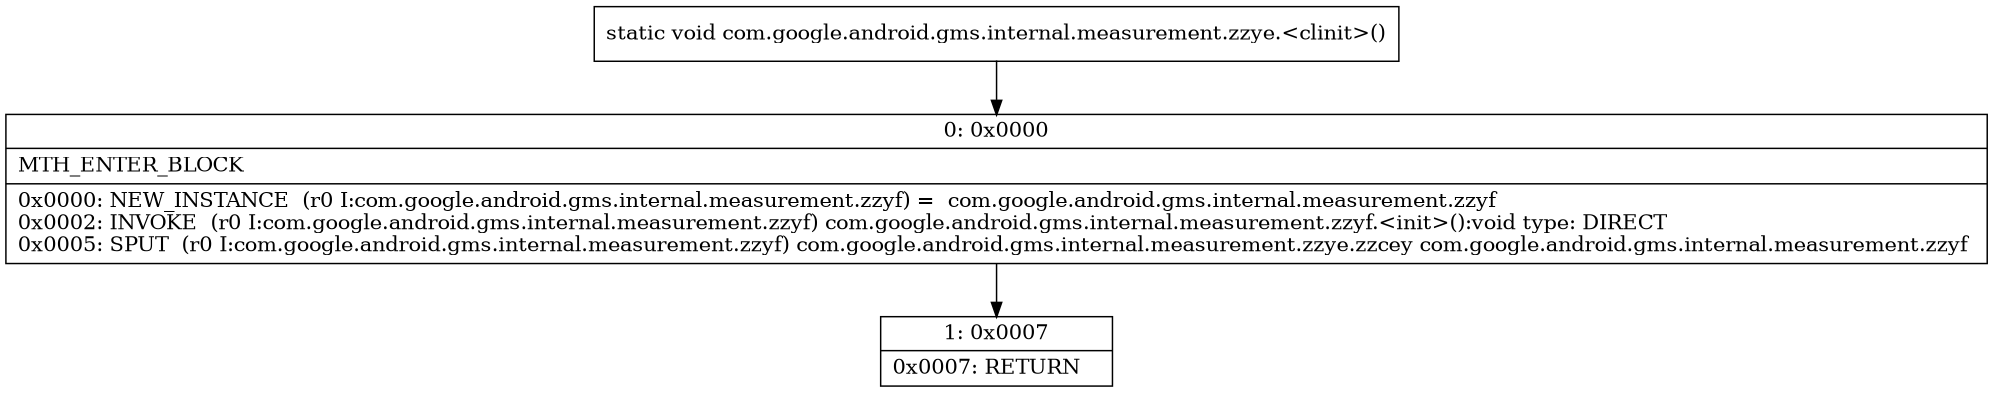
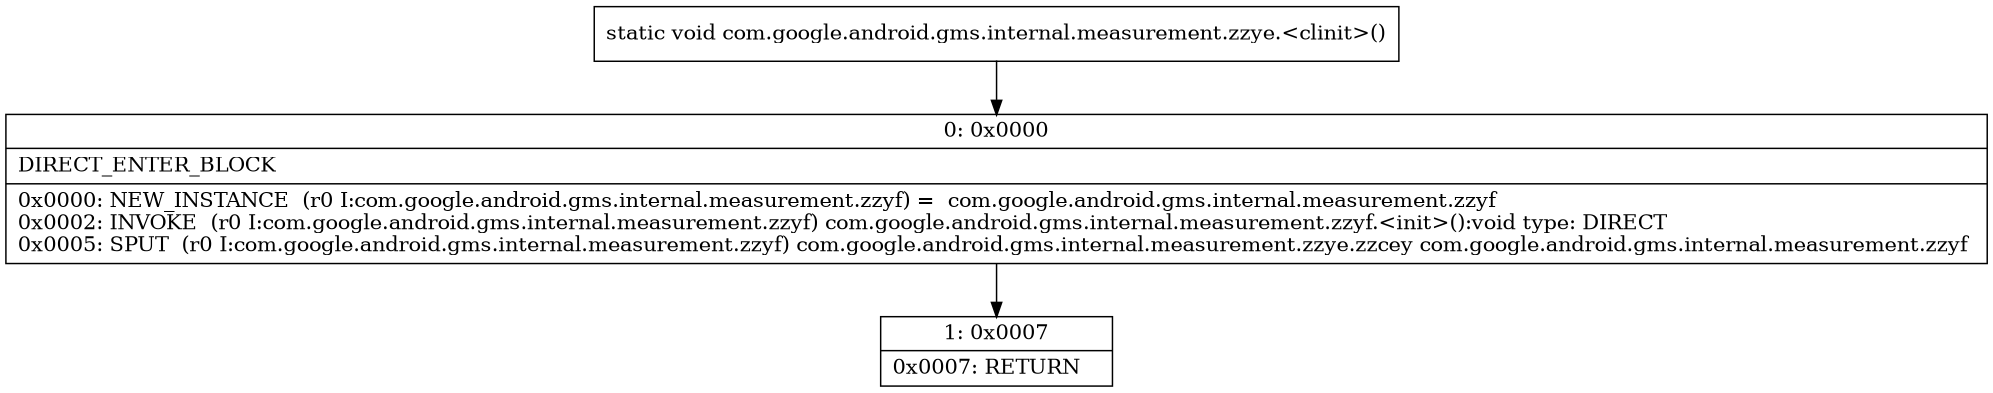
node "0: 0x0000": text "MTH_ENTER_BLOCK" -> "DIRECT_ENTER_BLOCK"
